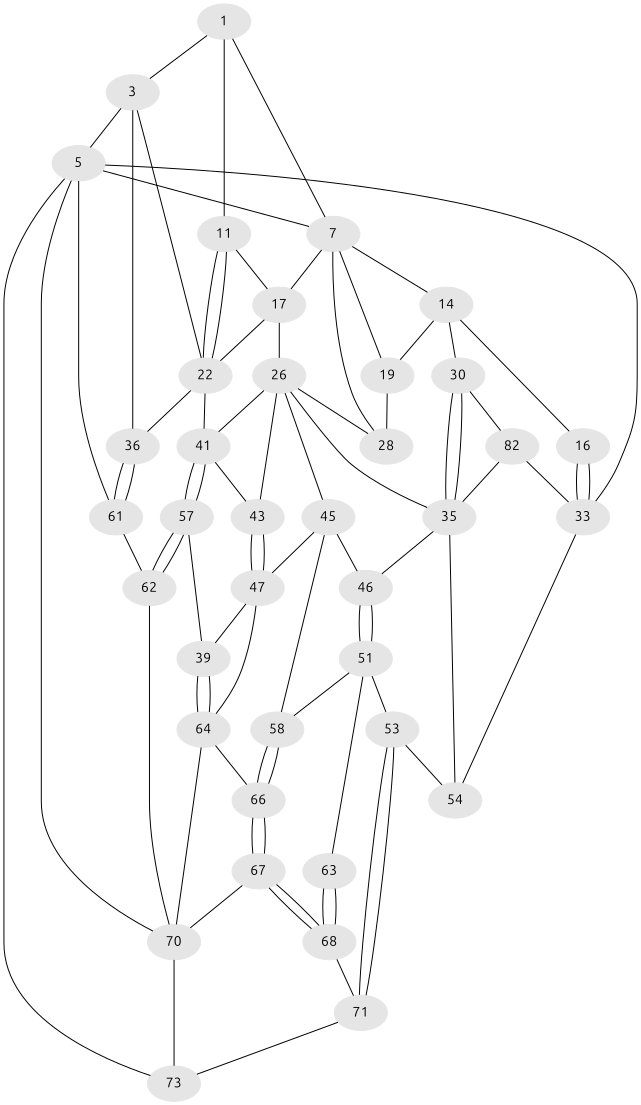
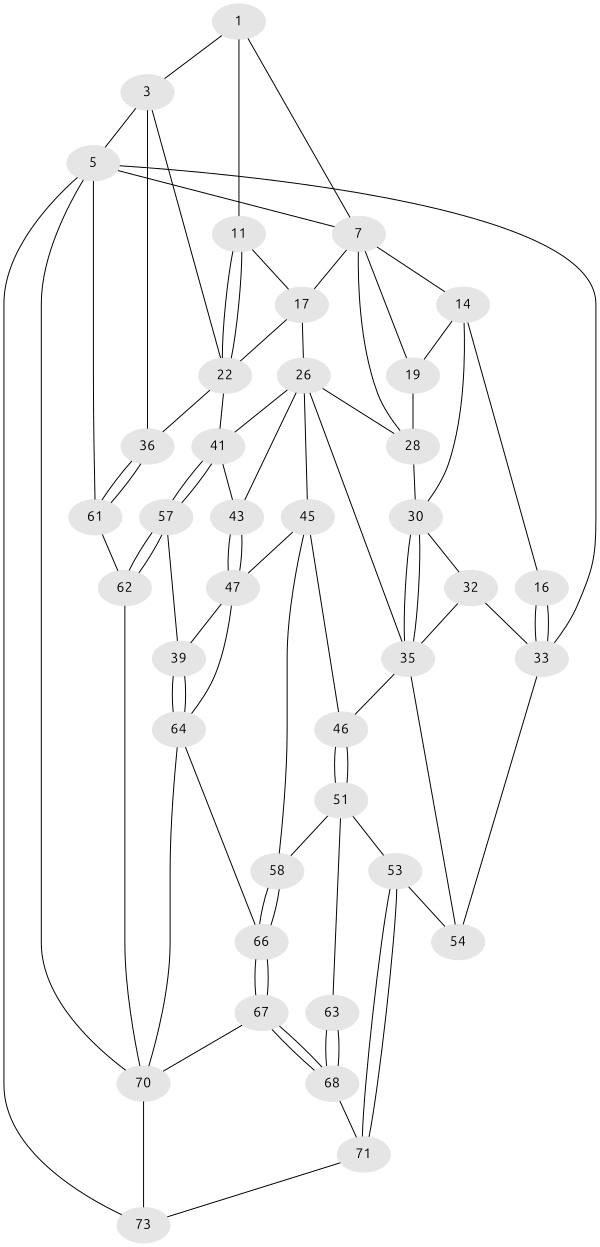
node "82": label "82" -> "32"
edge "28" -- "30": added
